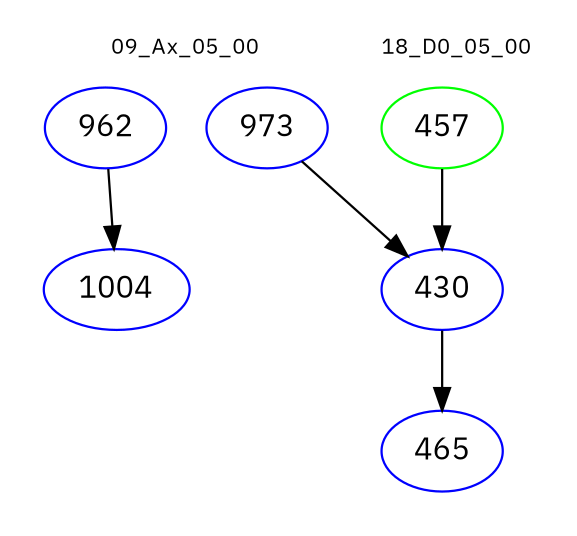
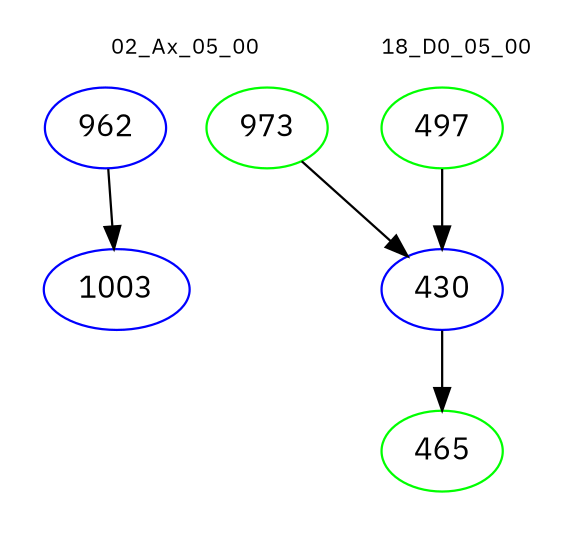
cluster "09_Ax_05_00": label "09_Ax_05_00" -> "02_Ax_05_00"
node "973": color blue -> green
node "457": label "457" -> "497"
node "1004": label "1004" -> "1003"
node "465": color blue -> green
